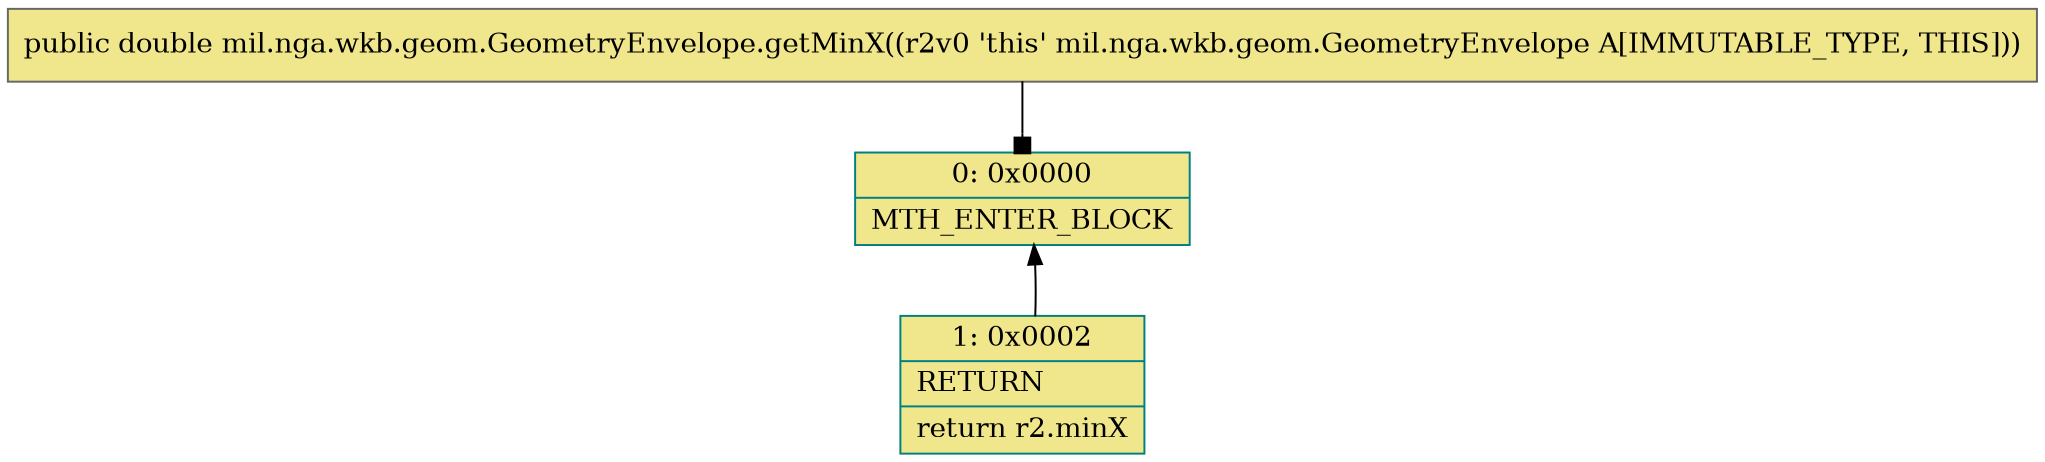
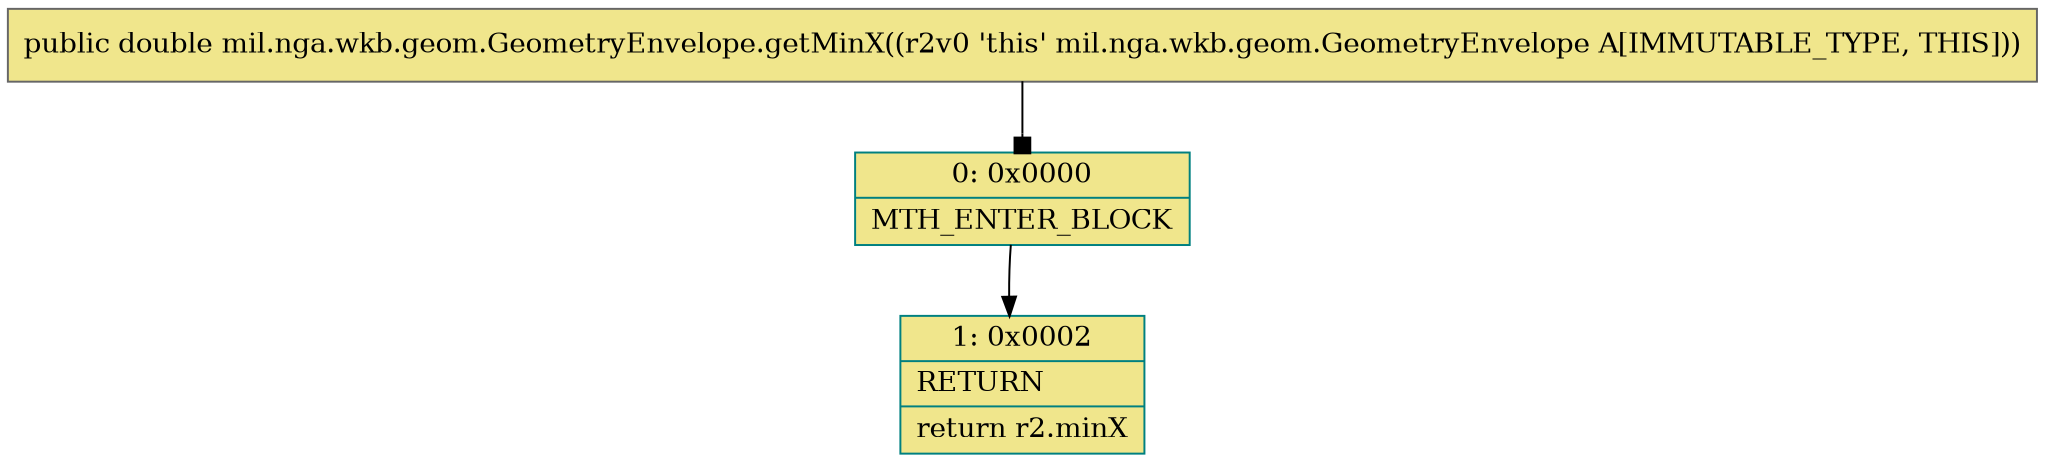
edge "1: 0x0002" -> "0: 0x0000": reversed
